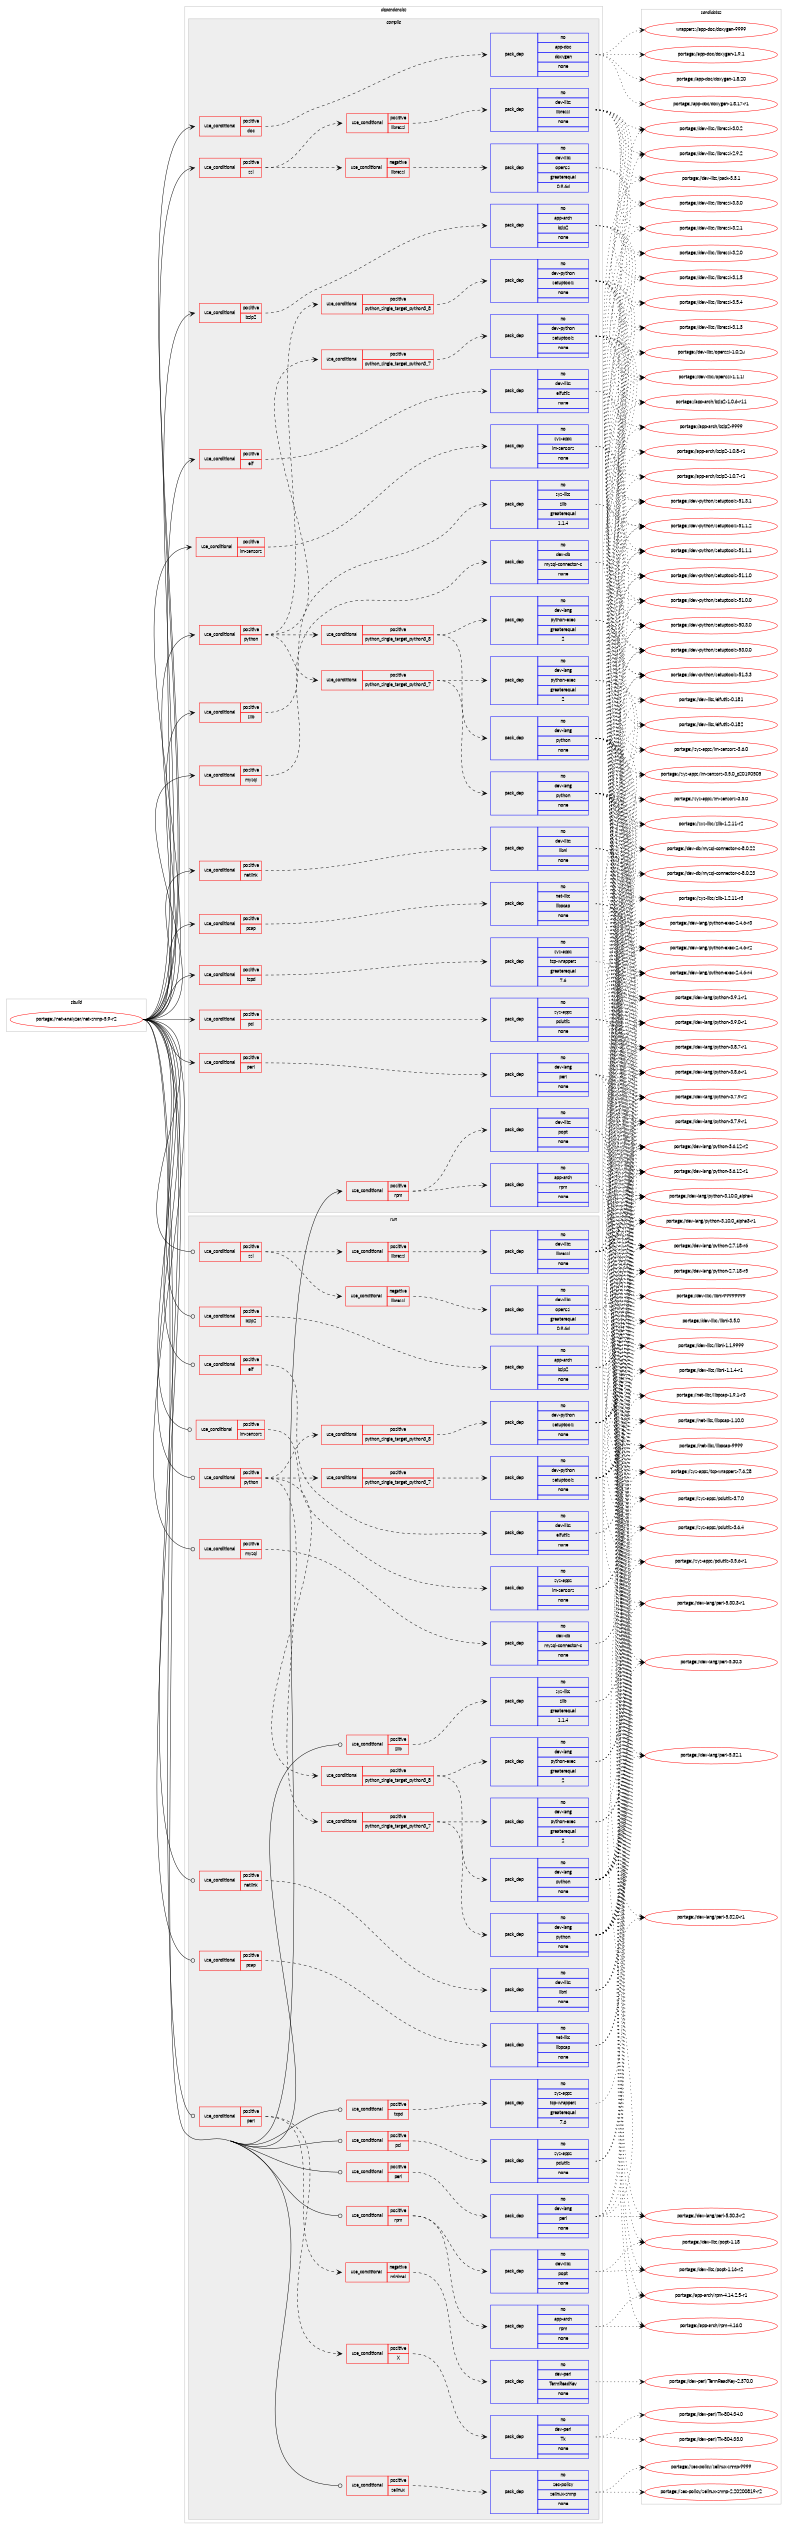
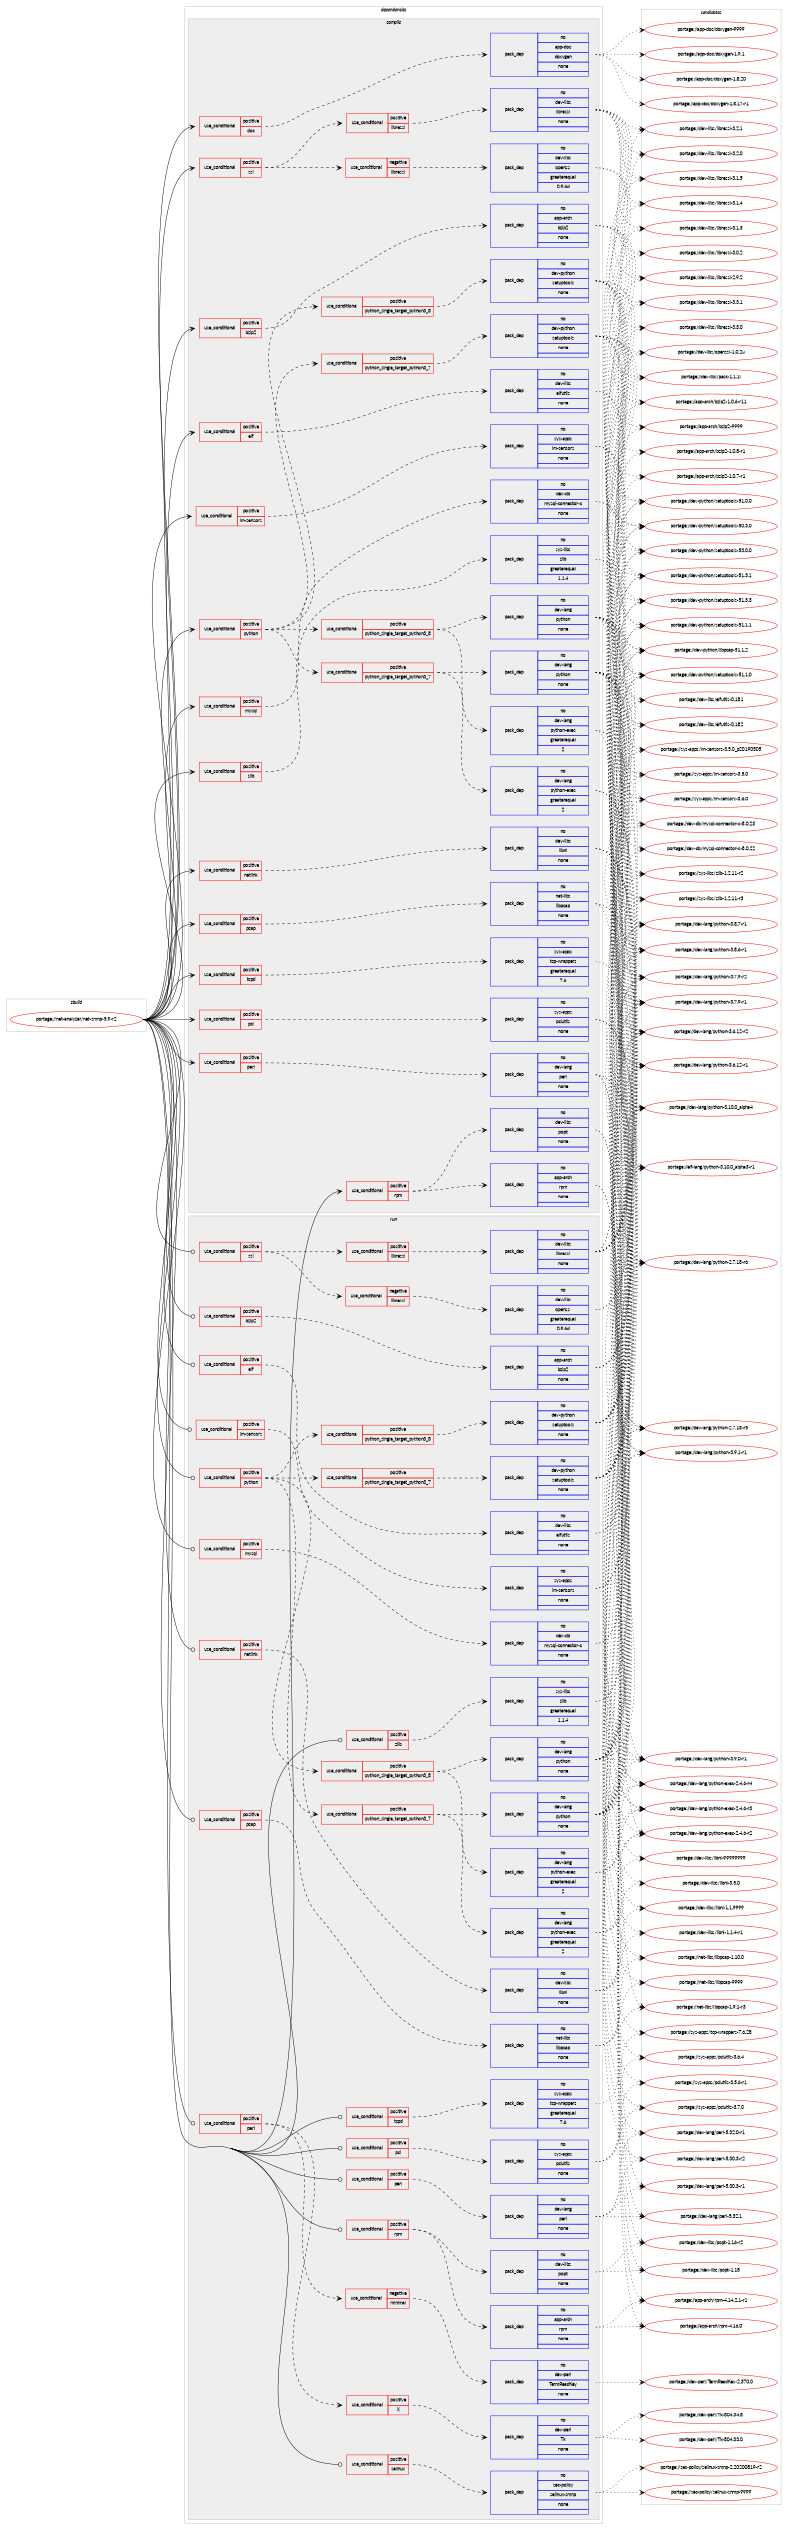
node "wrappers://app-doc/doxygen-9999": label "wrappers://app-doc/doxygen-9999" -> "portage://app-doc/doxygen-9999"
node "portage://dev-libs/pack-3.3.1": label "portage://dev-libs/pack-3.3.1" -> "portage://dev-libs/libressl-3.3.1"
node "portage://dev-libs/libressl-3.5.4": label "portage://dev-libs/libressl-3.5.4" -> "portage://dev-libs/libressl-3.1.4"
node "portage://dev-libs/openssl-1.1.1i": label "portage://dev-libs/openssl-1.1.1i" -> "portage://dev-libs/pack-1.1.1i"
node "portage://dev-python/setuptools-51.1.2": label "portage://dev-python/setuptools-51.1.2" -> "portage://dev-python/libpcap-51.1.2"
node "portage://dev-lang/python-3.10.0_alpha3-r1": label "portage://dev-lang/python-3.10.0_alpha3-r1" -> "portage://elf-lang/python-3.10.0_alpha3-r1"
node "portage://dev-lang/perl-5.30.3": removed
node "portage://app-arch/rpm-4.14.2.5-r1": label "portage://app-arch/rpm-4.14.2.5-r1" -> "portage://app-arch/rpm-4.14.2.1-r1"
node "portage://dev-perl/Tk-804.34.0": label "portage://dev-perl/Tk-804.34.0" -> "portage://dev-perl/Tk-804.34.8"
